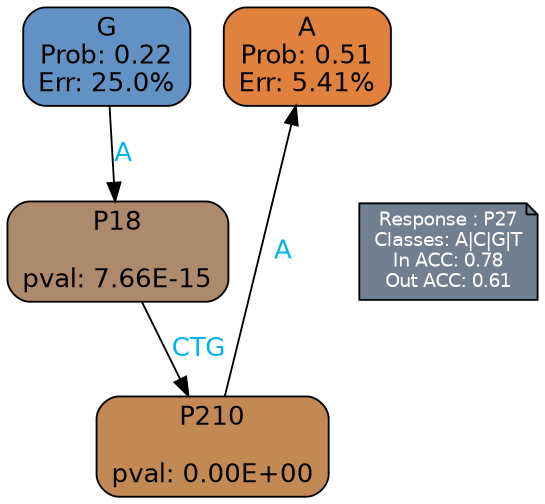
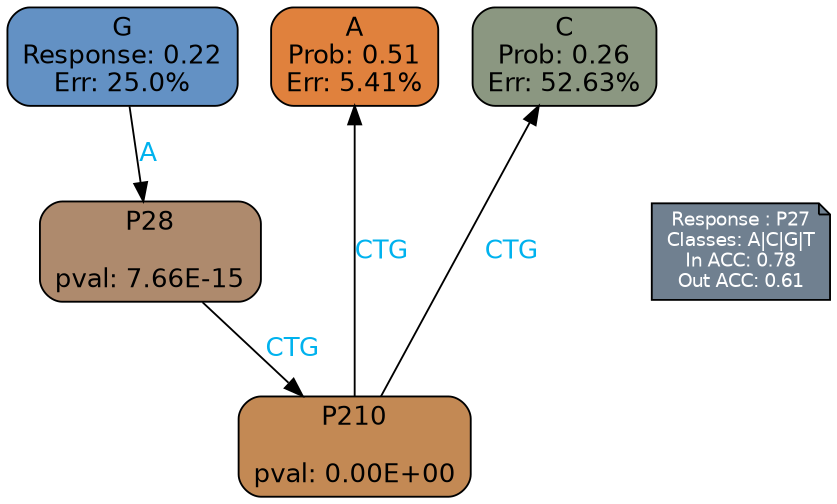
node "G Prob: 0.22 Err: 25.0%": label "G Prob: 0.22 Err: 25.0%" -> "G Response: 0.22 Err: 25.0%"
node "C Prob: 0.26 Err: 52.63%": added
node "P18 pval: 7.66E-15": label "P18 pval: 7.66E-15" -> "P28 pval: 7.66E-15"
edge "P210 pval: 0.00E+00" -> "A Prob: 0.51 Err: 5.41%": label "A" -> "CTG"
